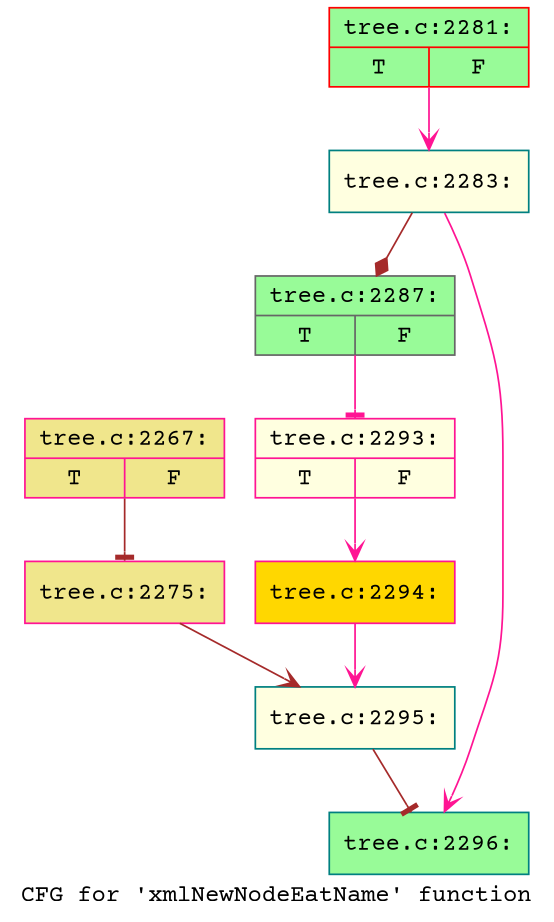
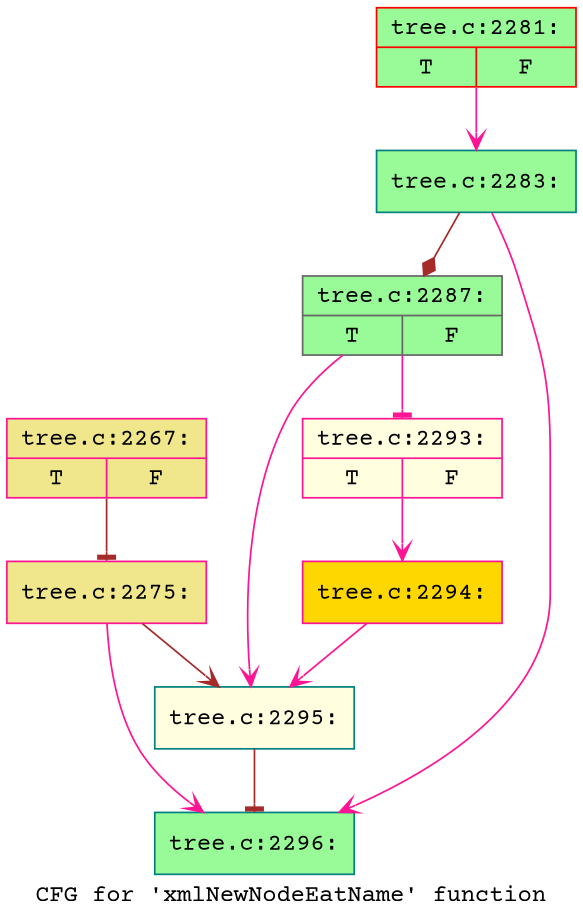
node "tree.c:2283:": fillcolor lightyellow -> palegreen
edge "tree.c:2287:" -> "tree.c:2295:": added
edge "tree.c:2275:" -> "tree.c:2296:": added
